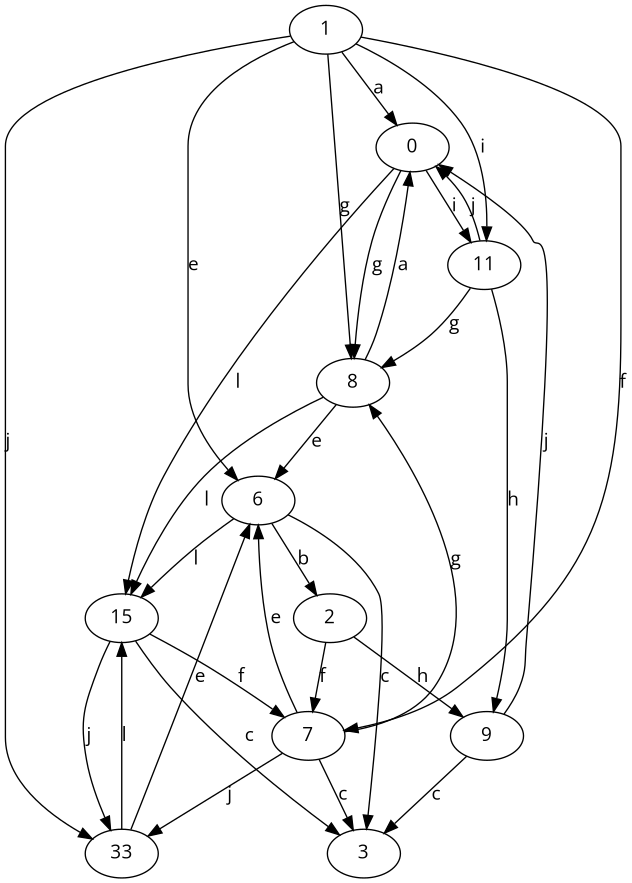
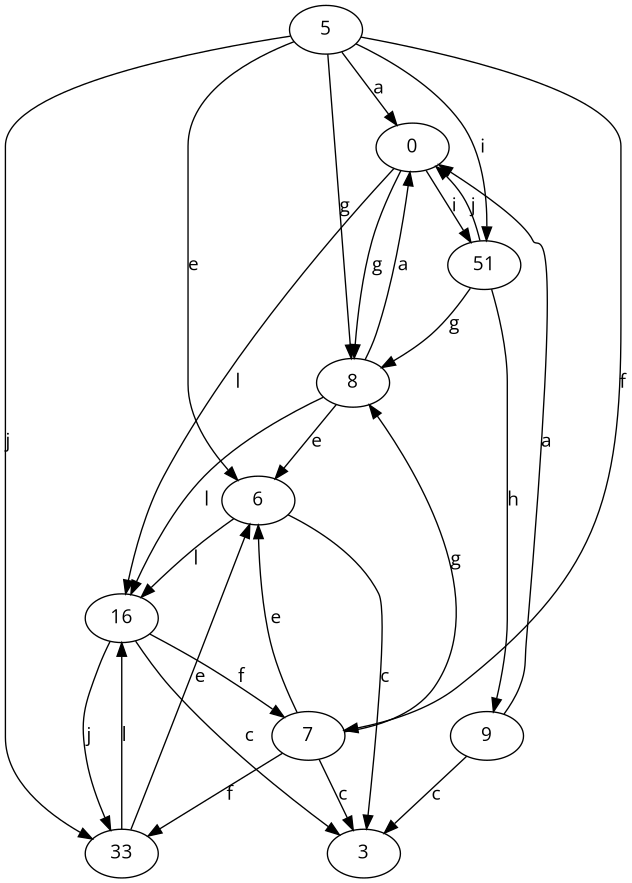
node "1": label "1" -> "5"
node "11": label "11" -> "51"
edge "9" -> "0": label "j" -> "a"
node "15": label "15" -> "16"
node "2": removed
edge "7" -> "33": label "j" -> "f"
